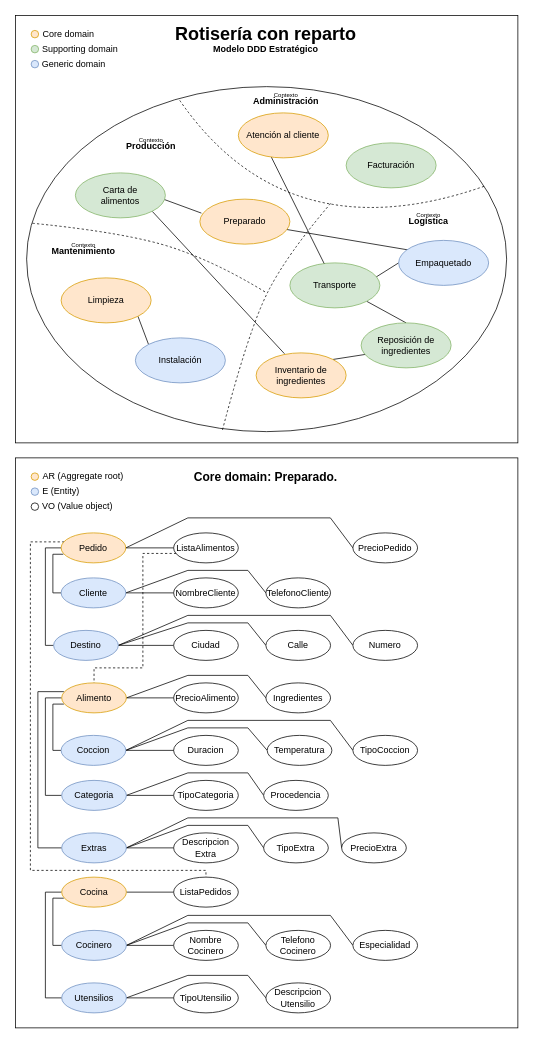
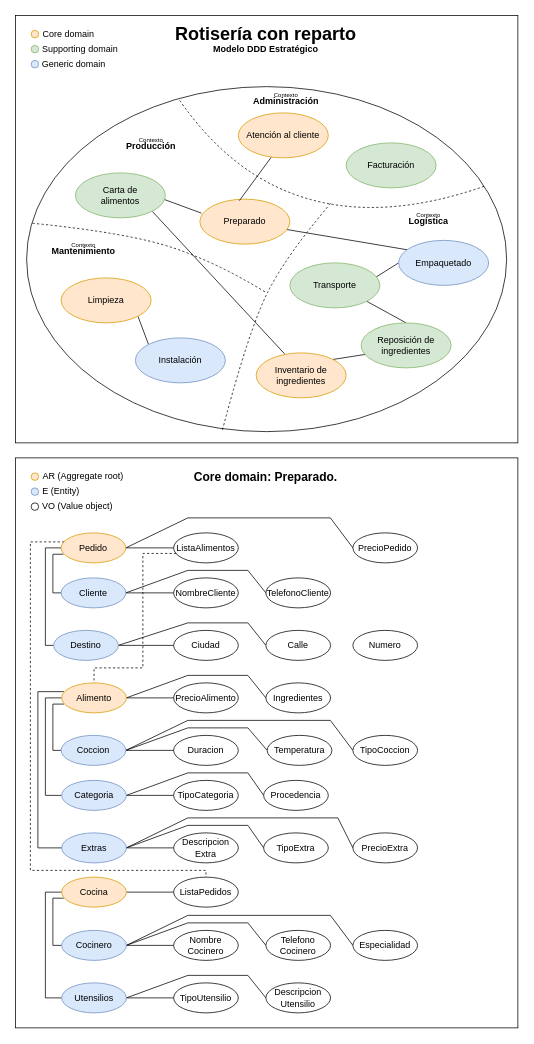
edge "Atención al cliente" -- "Transporte": now "Atención al cliente" -- "Preparado"
edge "Destino" -- "Numero": removed
node "PrecioExtra": moved (374, 848) -> (385, 848)
